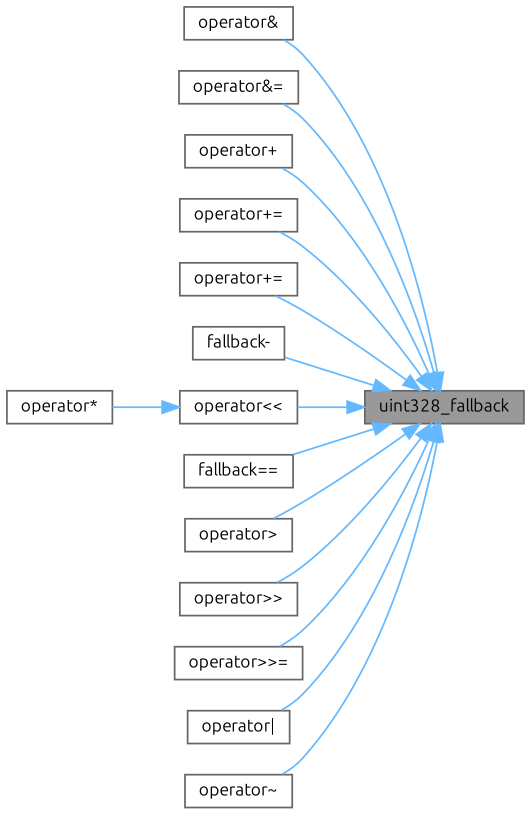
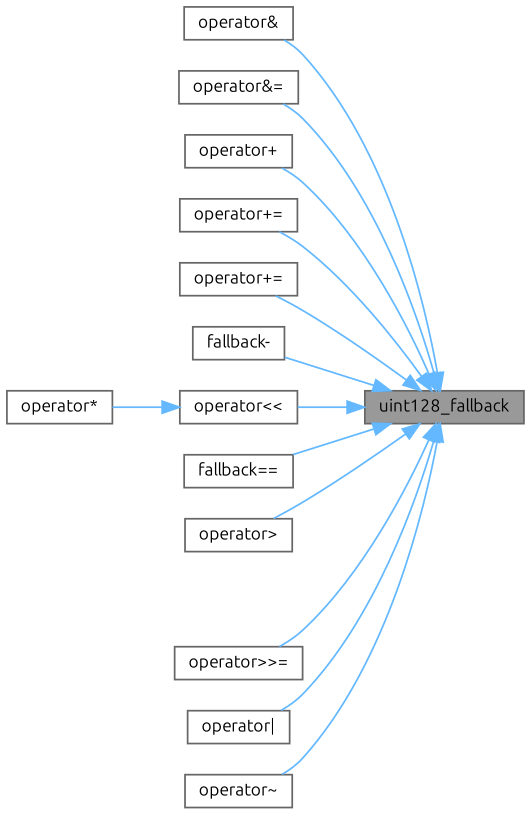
node "uint328_fallback": label "uint328_fallback" -> "uint128_fallback"
node "operator>>": removed
